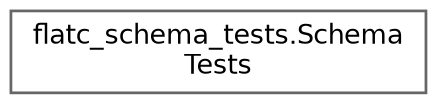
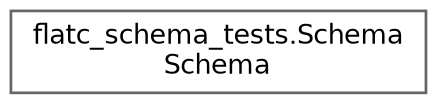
node "flatc_schema_tests.Schema Tests": label "flatc_schema_tests.Schema Tests" -> "flatc_schema_tests.Schema Schema"
